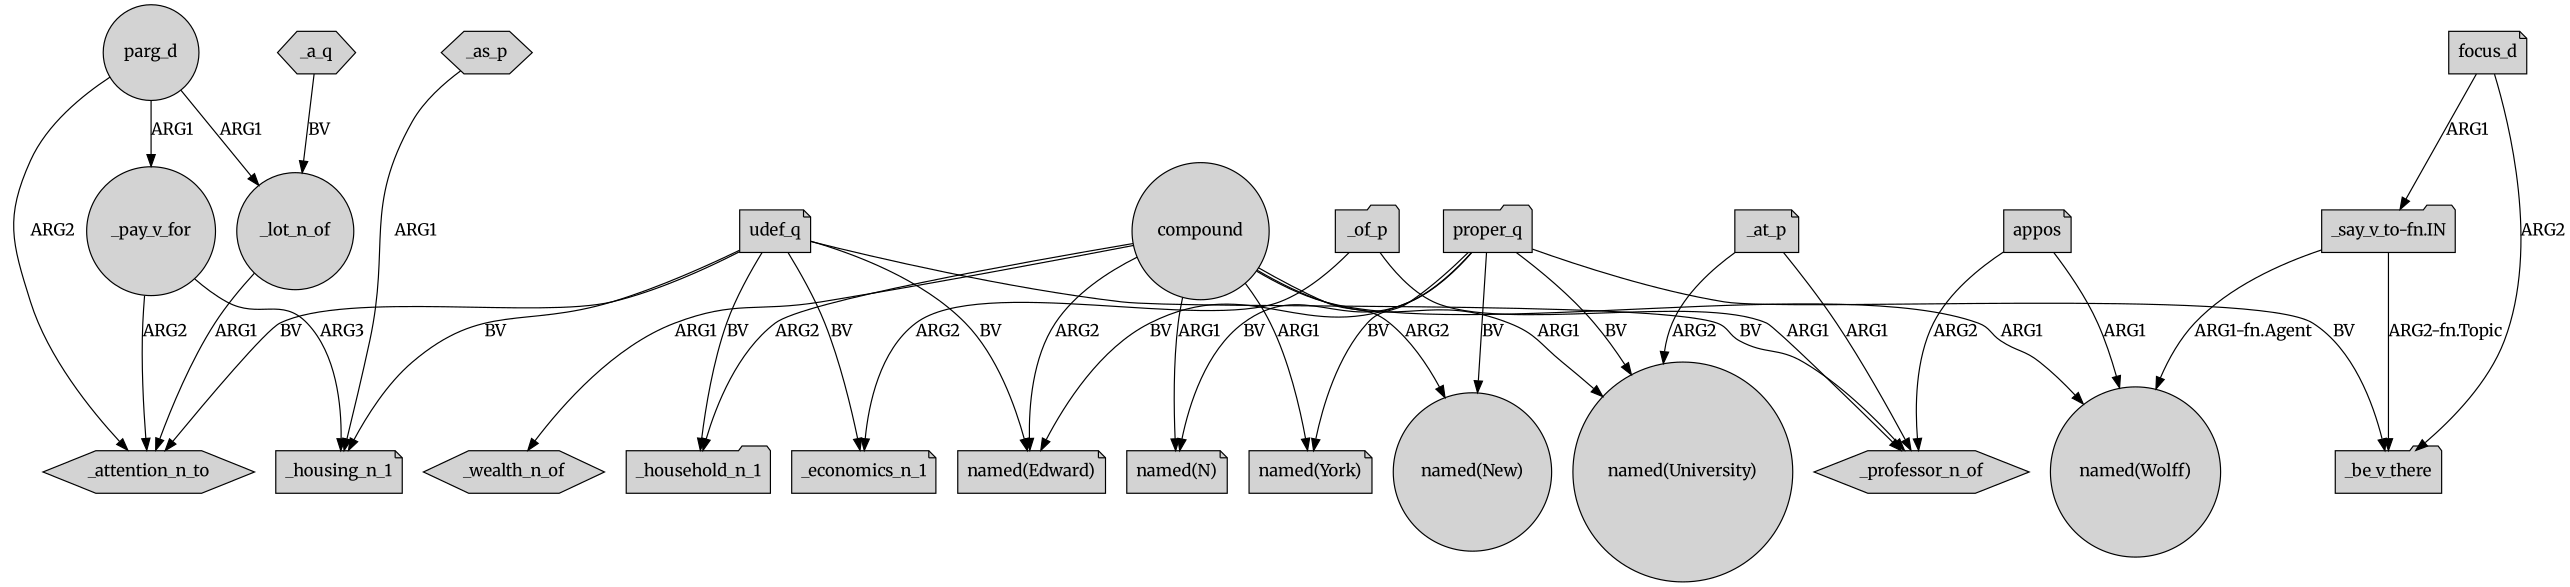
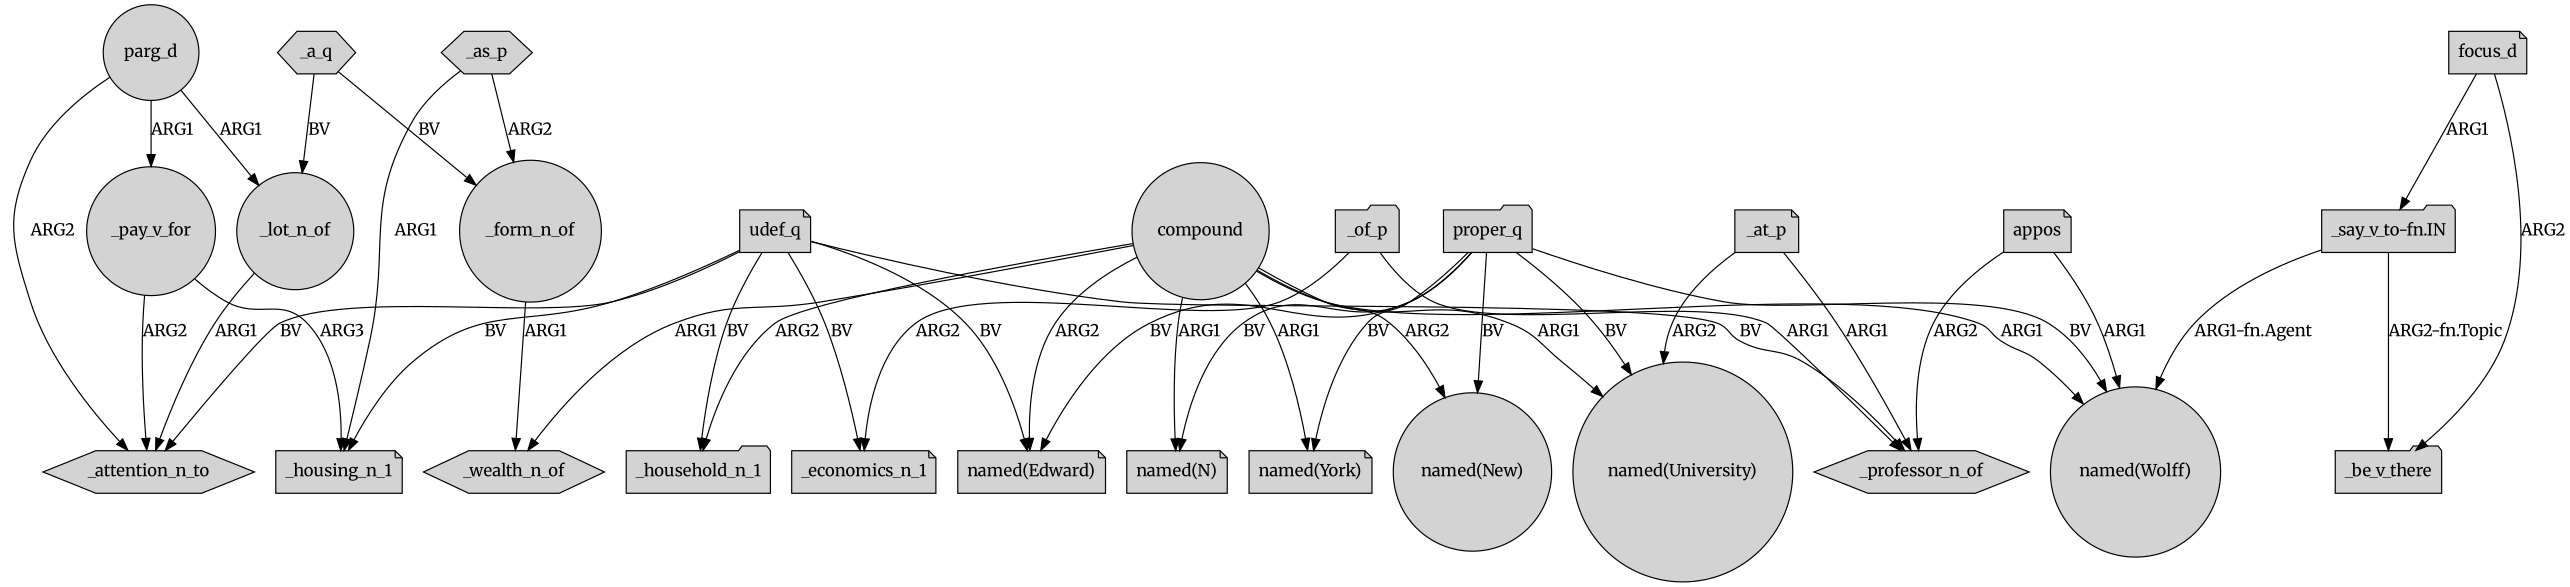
node "_form_n_of": added
edge "proper_q" -> "_be_v_there": now "proper_q" -> "named(Wolff)"
